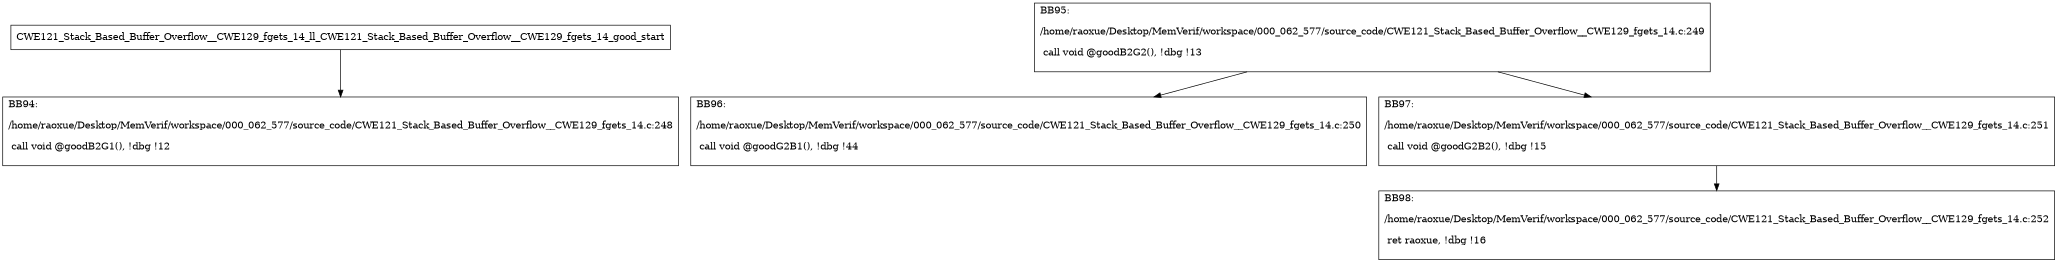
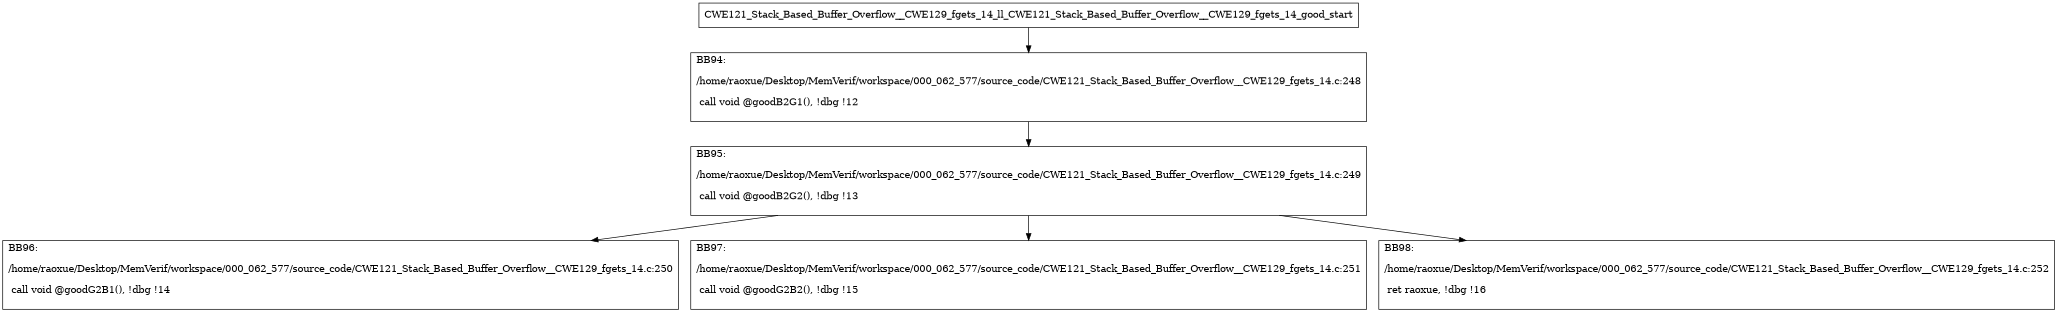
edge "BB94:" -> "BB95:": added
node "BB96:": text "call void @goodG2B1(), !dbg !44" -> "call void @goodG2B1(), !dbg !14"
edge "BB97:" -> "BB98:": now "BB95:" -> "BB98:"
